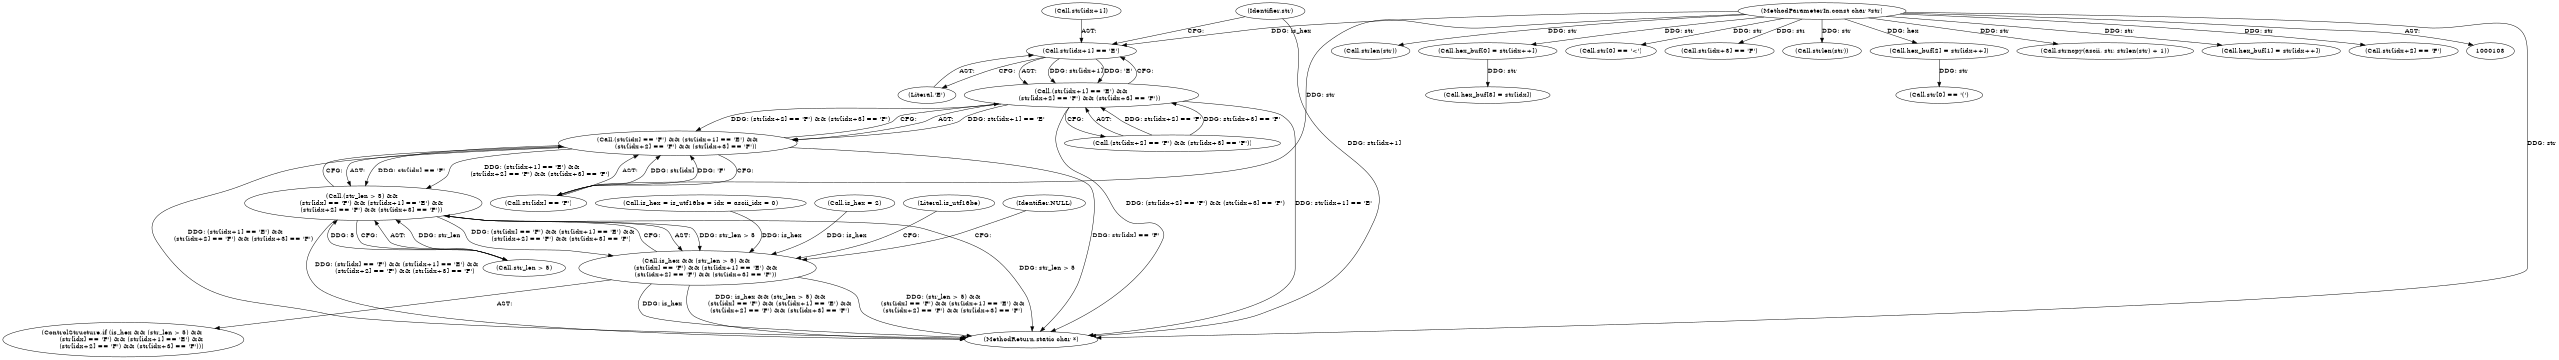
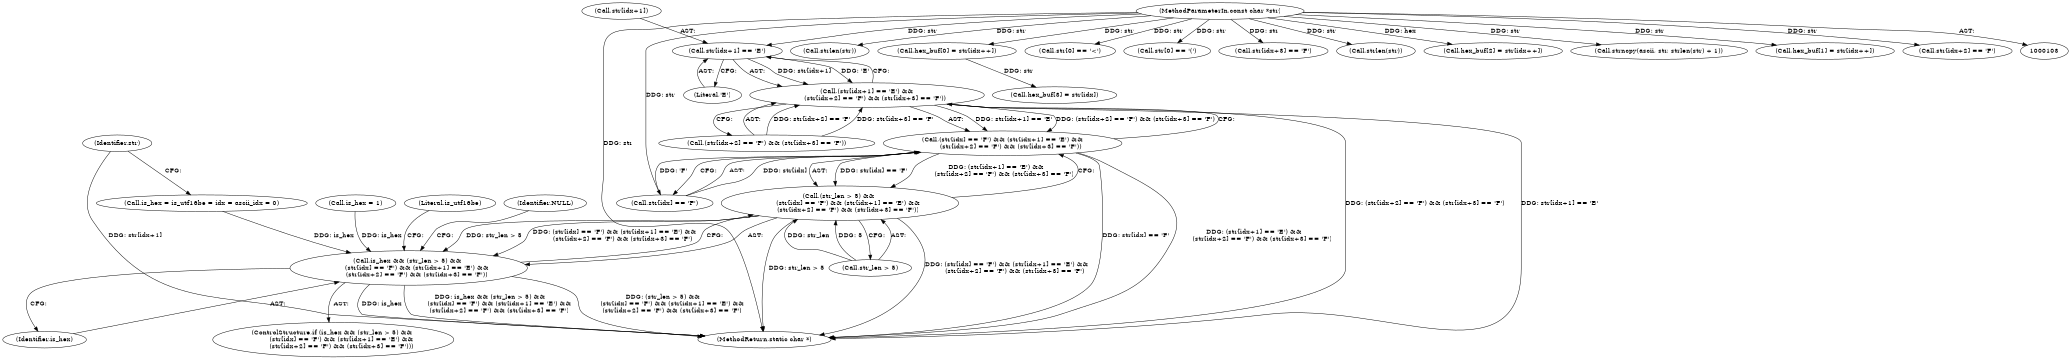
edge "(Identifier,str)" -> "(Call,str[idx+1] == 'E')": now "(Identifier,str)" -> "(Call,is_hex = is_utf16be = idx = ascii_idx = 0)"
edge "(MethodParameterIn,const char *str)" -> "(Call,str[idx+1] == 'E')": label "DDG: is_hex" -> "DDG: str"
edge "(Call,hex_buf[2] = str[idx++])" -> "(Call,str[0] == '(')": now "(MethodParameterIn,const char *str)" -> "(Call,str[0] == '(')"
node "(Call,is_hex = 2)": label "(Call,is_hex = 2)" -> "(Call,is_hex = 1)"
node "(Identifier,is_hex)": added
